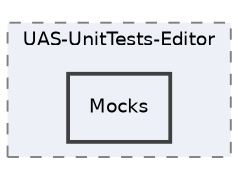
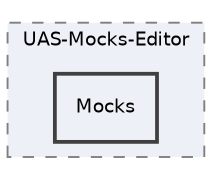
cluster "UAS-UnitTests-Editor": label "UAS-UnitTests-Editor" -> "UAS-Mocks-Editor"
